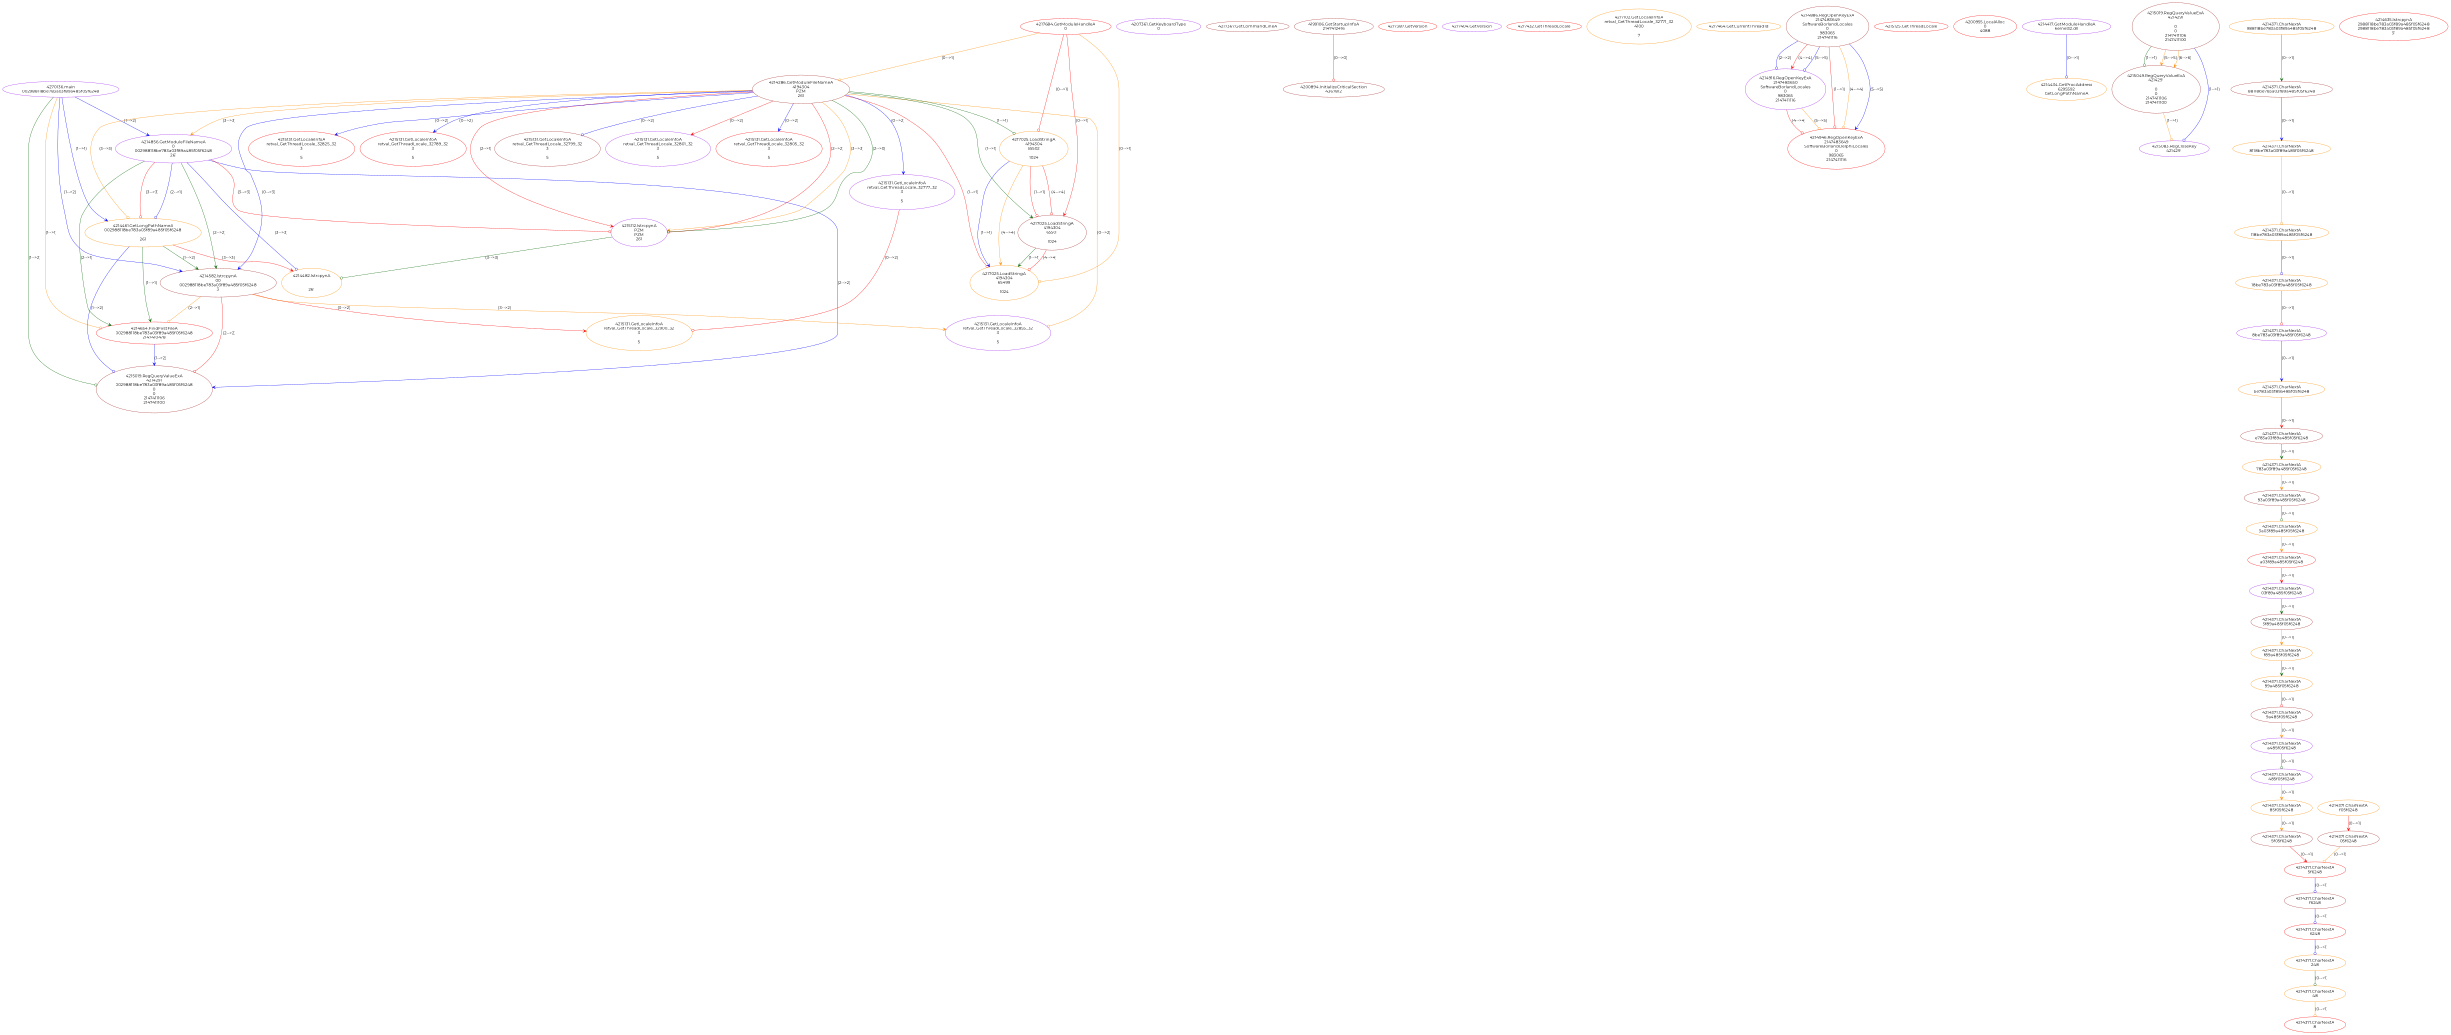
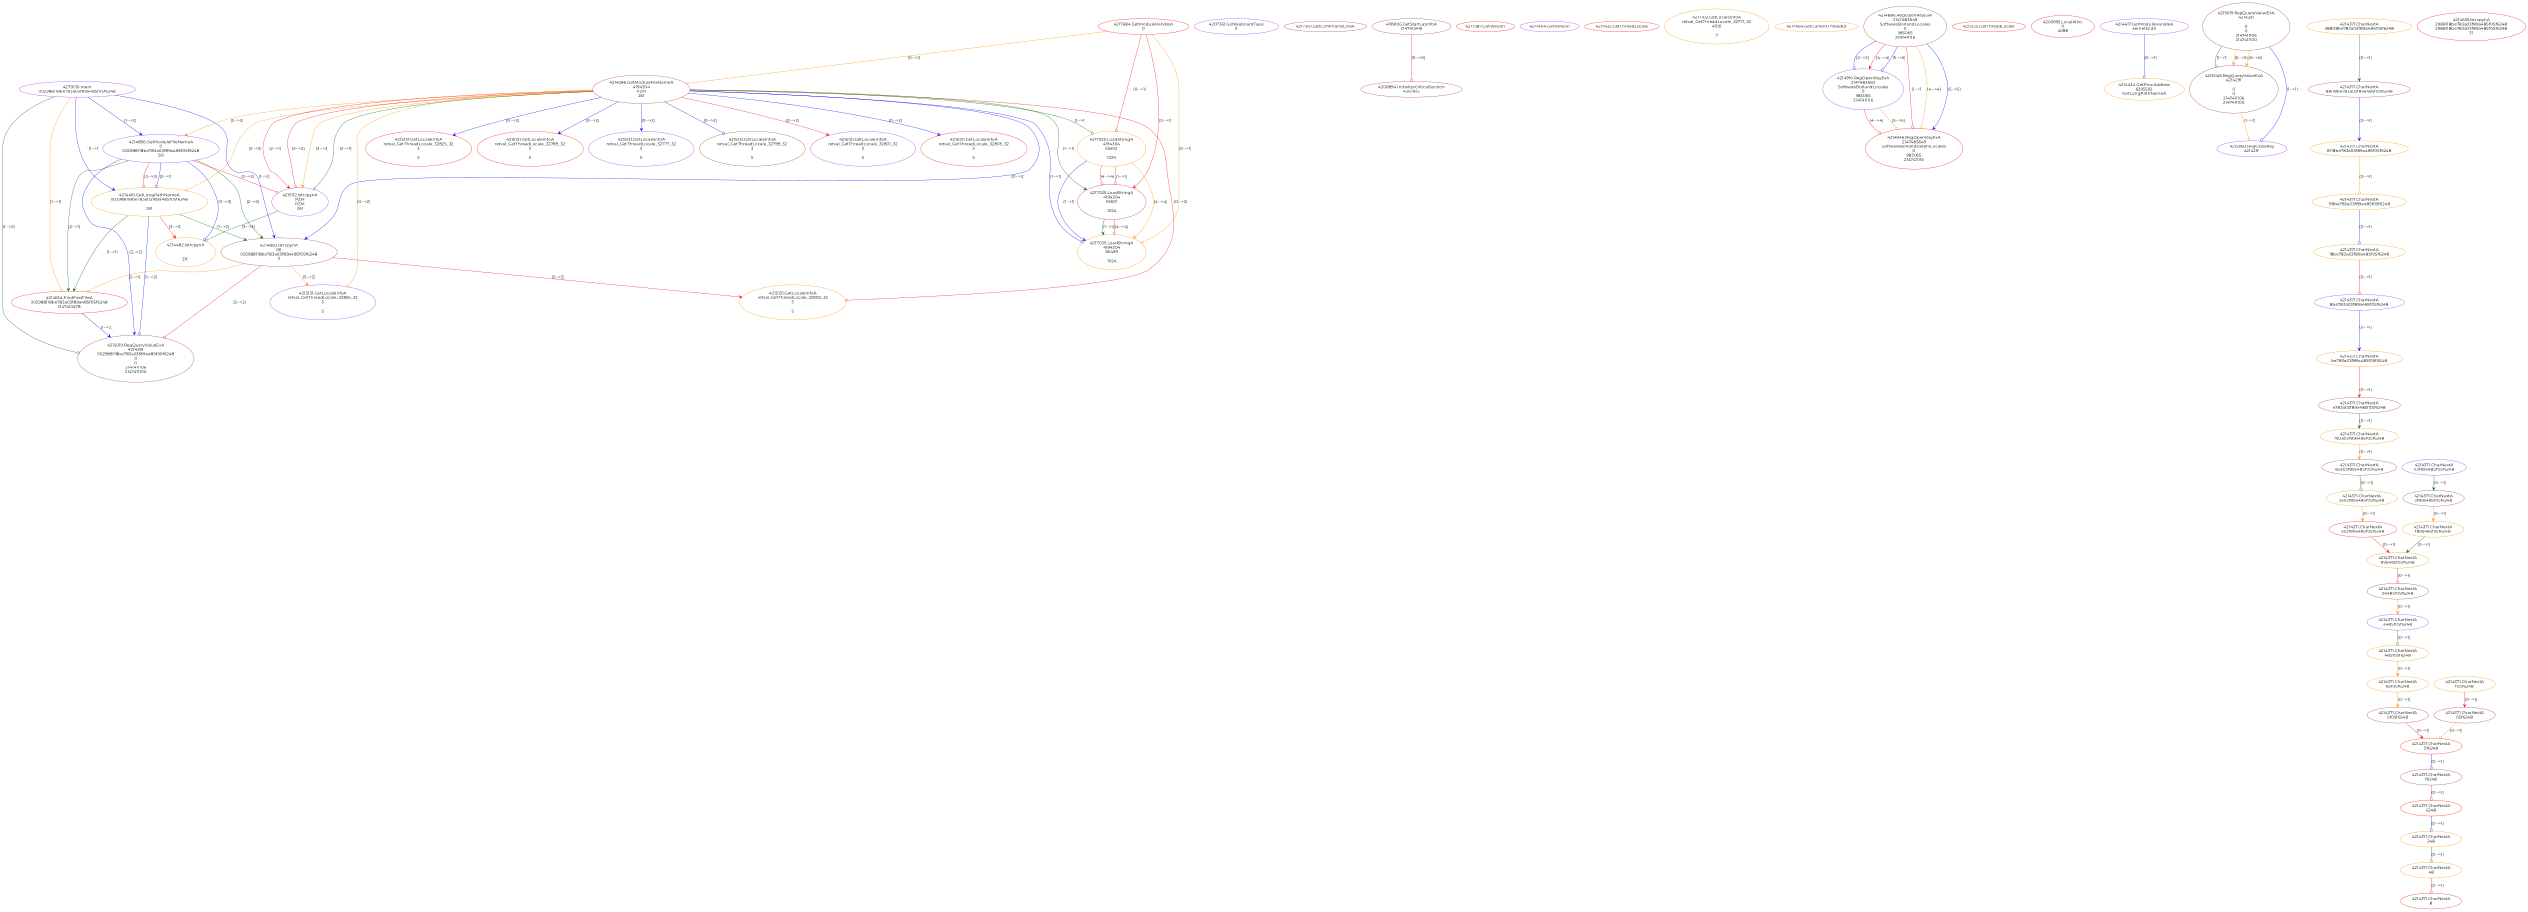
edge "4214286.GetModuleFileNameA 4194304 PZM 261" -> "4217025.LoadStringA 4194304 65499 1024": color red -> blue
node "4214582.lstrcpynA 00 002988118be783a03f89a485f05f6248 3": label "4214582.lstrcpynA 00 002988118be783a03f89a485f05f6248 3" -> "4214882.lstrcpynA 00 002988118be783a03f89a485f05f6248 3"
edge "4215131.GetLocaleInfoA retval_GetThreadLocale_32777_32 3 5" -> "4215131.GetLocaleInfoA retval_GetThreadLocale_32900_32 3 5": now "4214286.GetModuleFileNameA 4194304 PZM 261" -> "4215131.GetLocaleInfoA retval_GetThreadLocale_32900_32 3 5"
edge "4214371.CharNextA a03f89a485f05f6248" -> "4214371.CharNextA 03f89a485f05f6248": now "4214371.CharNextA a03f89a485f05f6248" -> "4214371.CharNextA 89a485f05f6248"
node "4214371.CharNextA 485f05f6248": color purple -> darkorange
edge "4214371.CharNextA f6248" -> "4214371.CharNextA 6248": color blue -> red
edge "4214371.CharNextA 48" -> "4214371.CharNextA 8": color darkorange -> red
